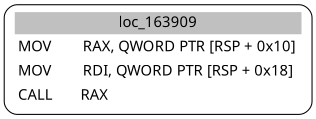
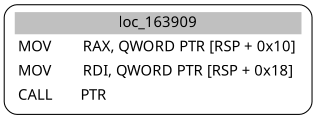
node "loc_163909": text "CALL       RAX" -> "CALL       PTR"
